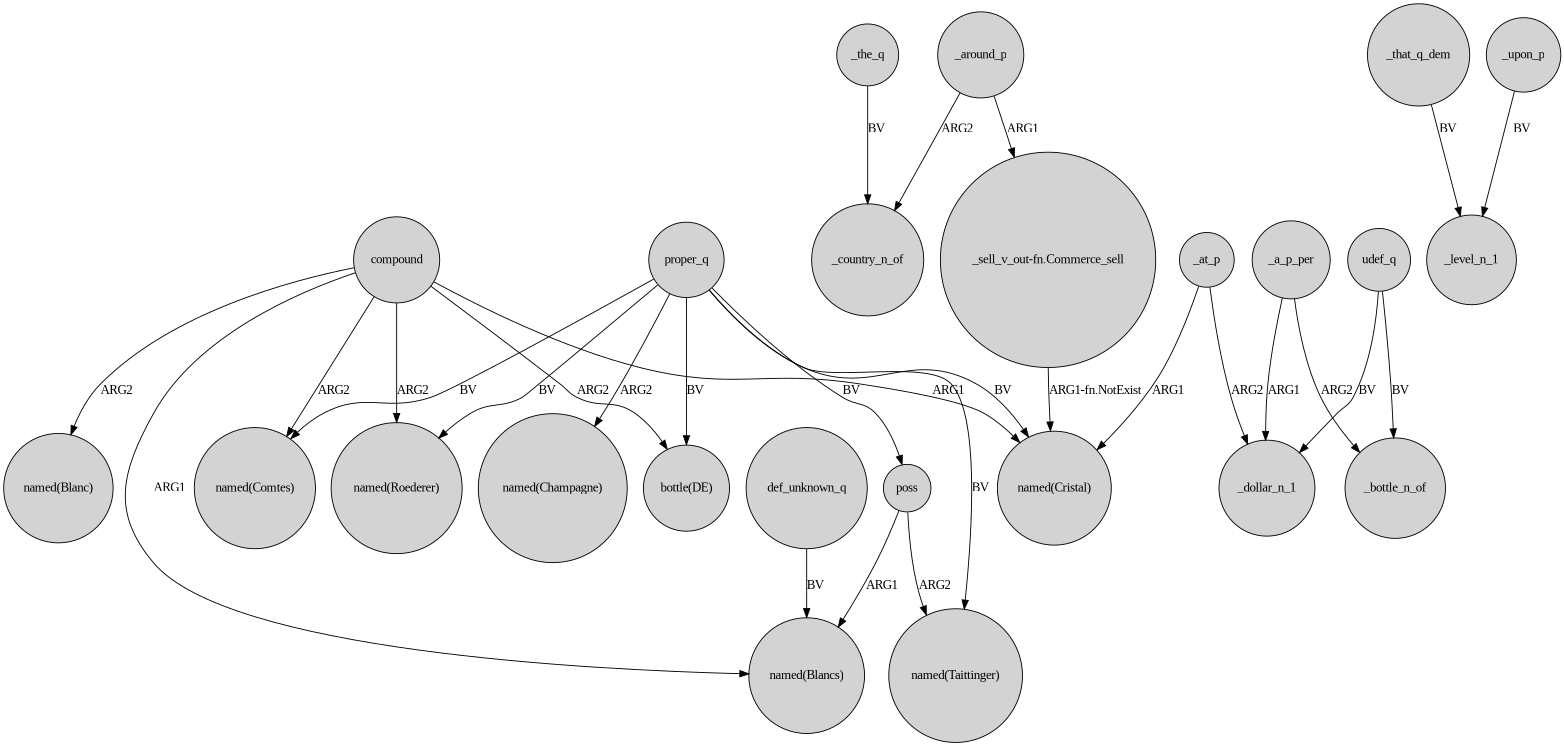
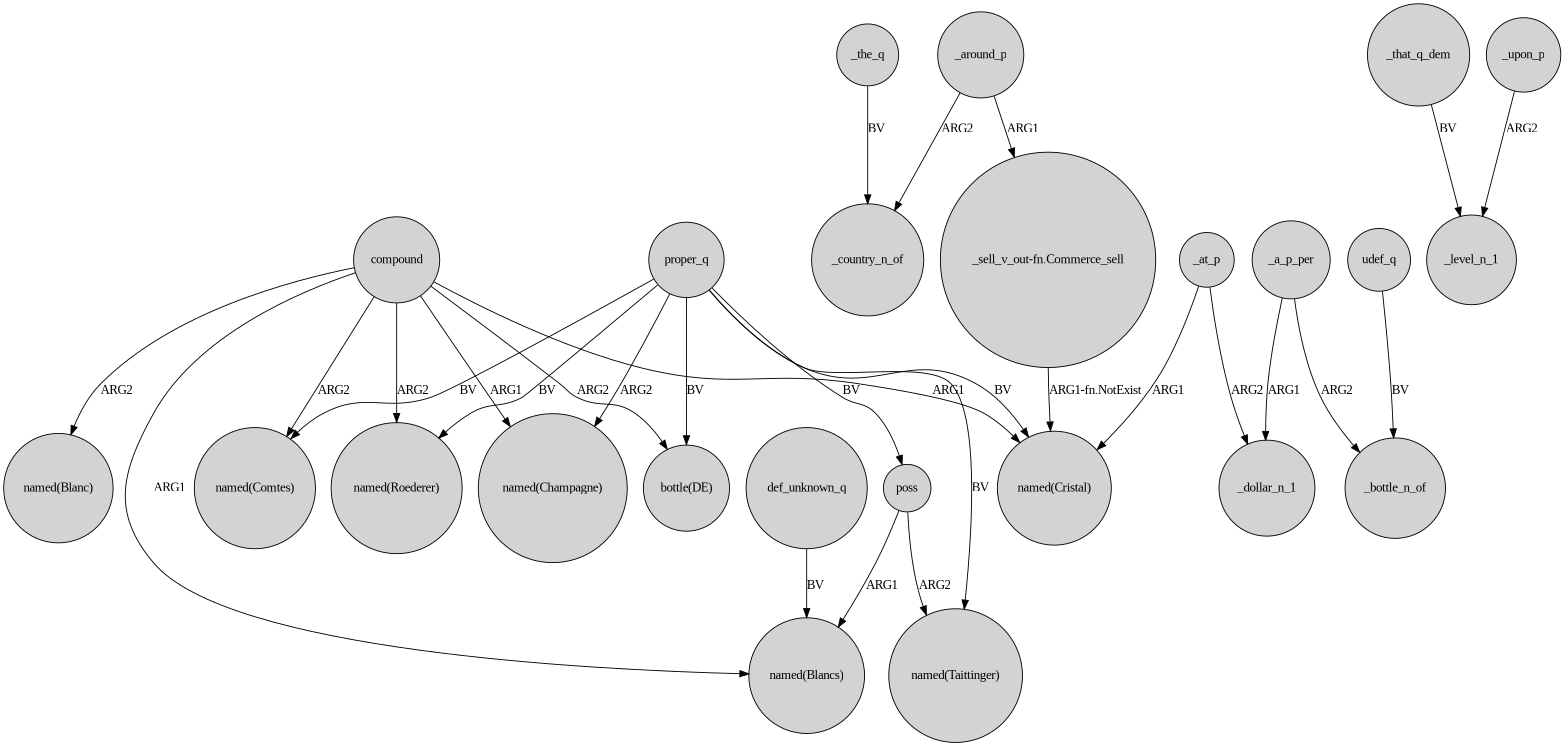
edge "_upon_p" -> "_level_n_1": label "BV" -> "ARG2"
edge "compound" -> "named(Champagne)": added, label "ARG1"
edge "udef_q" -> "_dollar_n_1": removed, label "BV"
